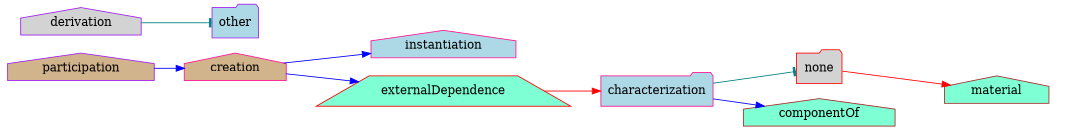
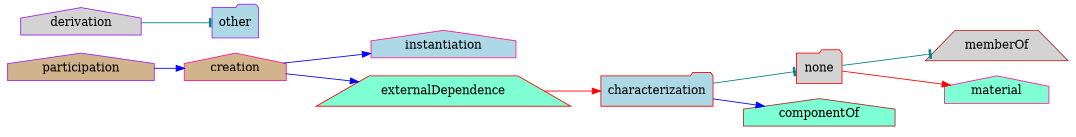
node "memberOf": added
node "characterization": color deeppink -> red
node "material": color brown -> deeppink
